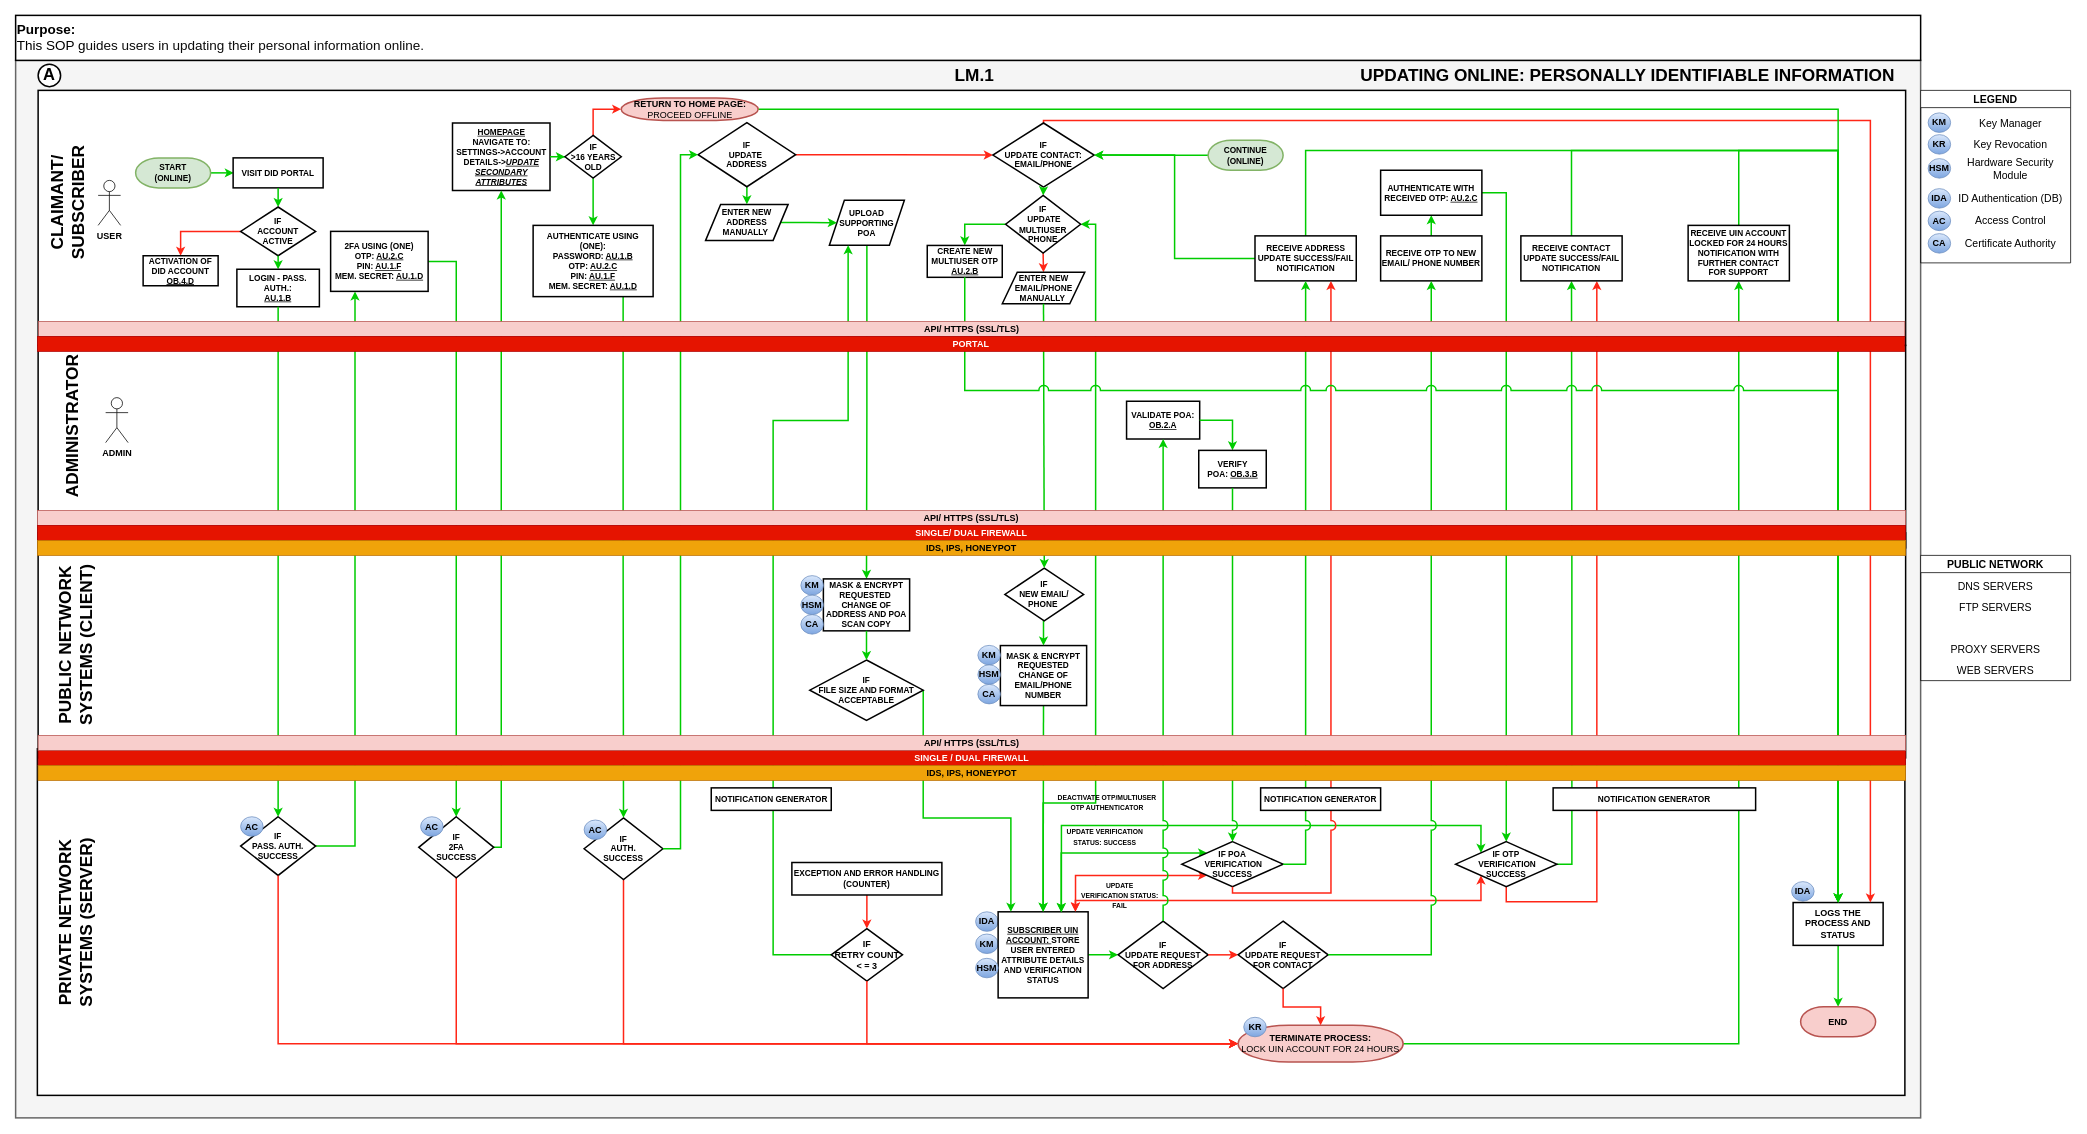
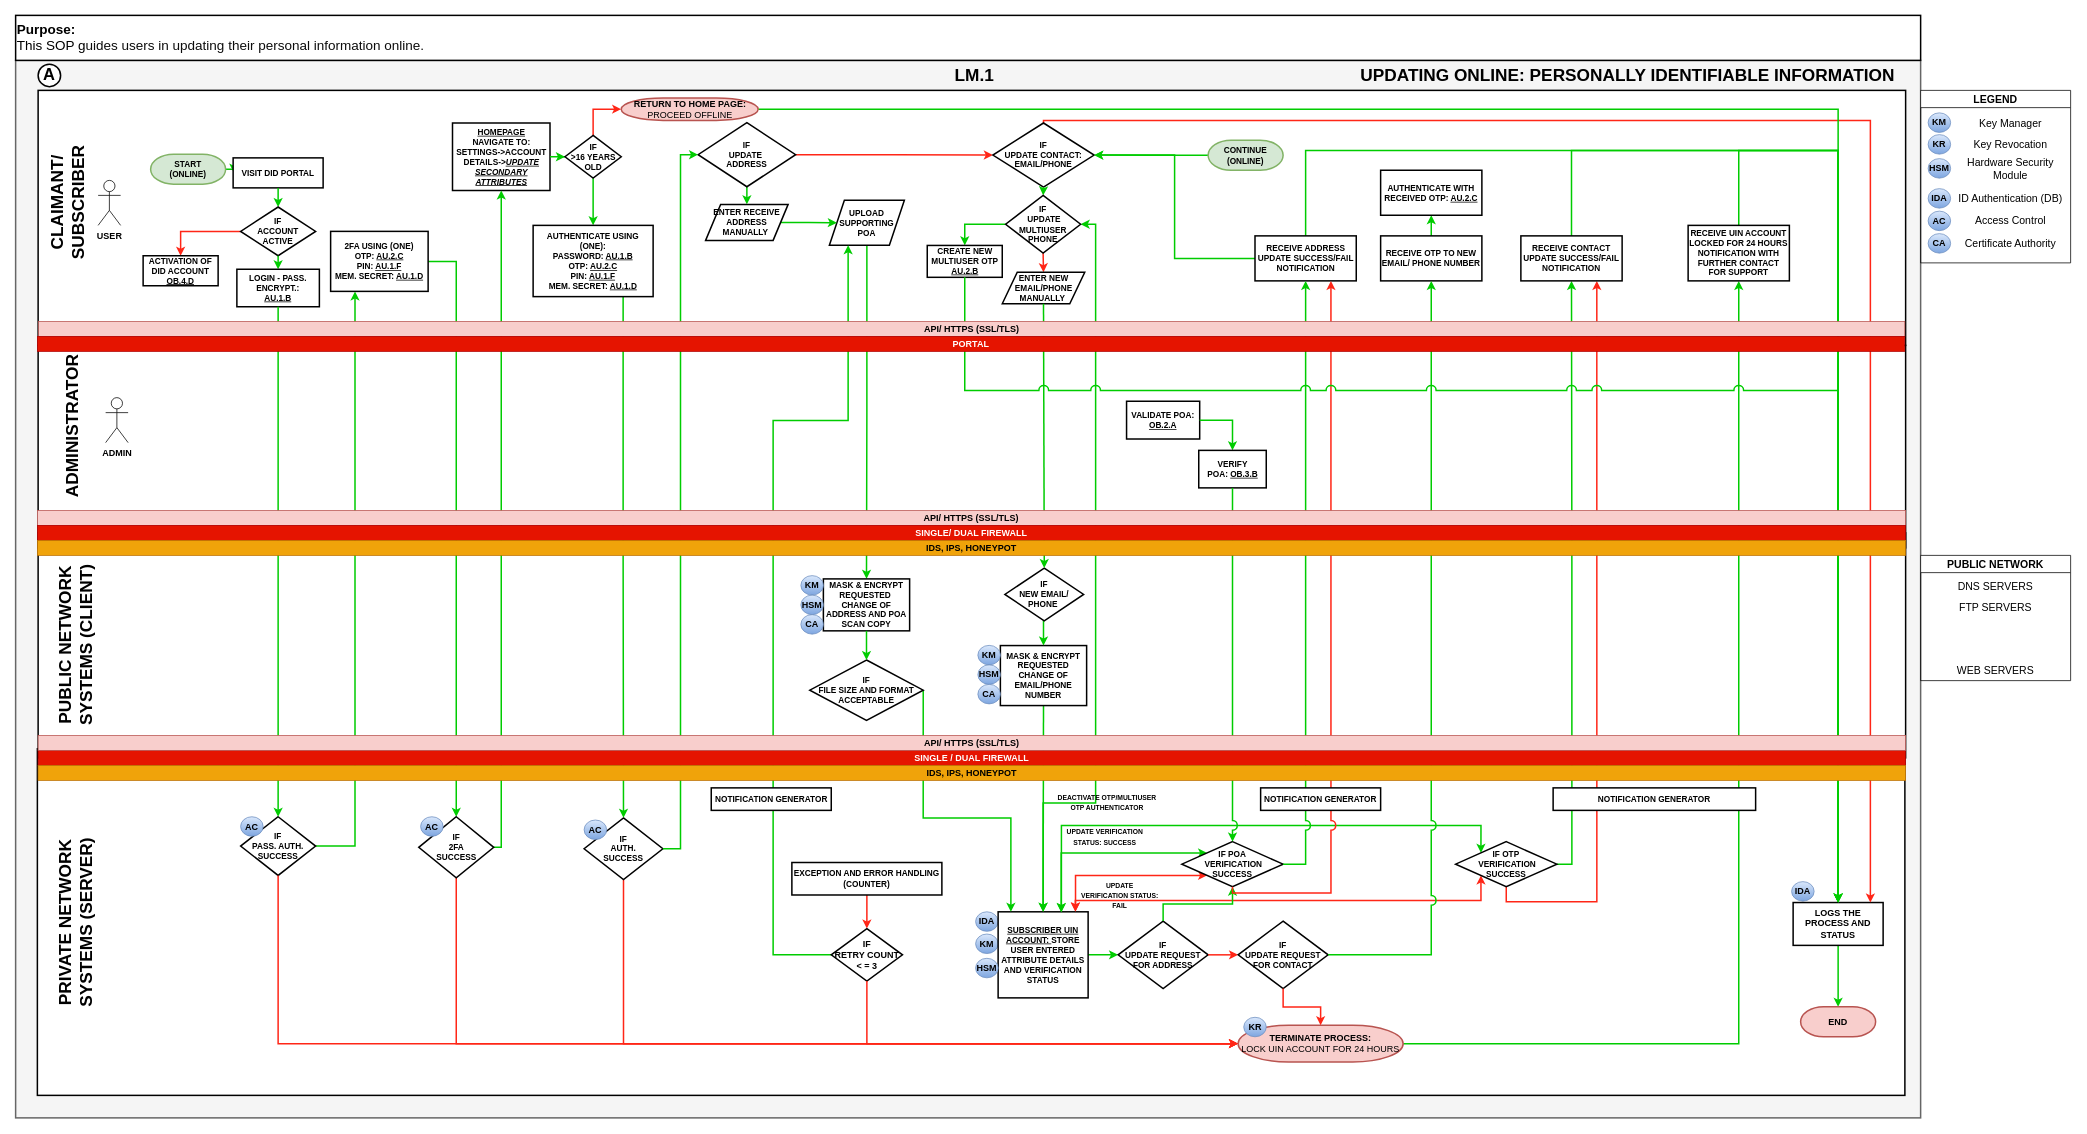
node "START (ONLINE)": moved (173, 173) -> (188, 169)
node "ENTER NEW ADDRESS MANUALLY": label "ENTER NEW ADDRESS MANUALLY" -> "ENTER RECEIVE ADDRESS MANUALLY"
node "LOGIN - PASS. AUTH.: AU.1.B": label "LOGIN - PASS. AUTH.: AU.1.B" -> "LOGIN - PASS. ENCRYPT.: AU.1.B"
edge "IF UPDATE REQUEST FOR ADDRESS" -> "VALIDATE POA: OB.2.A": now "IF UPDATE REQUEST FOR ADDRESS" -> "IF POA VERIFICATION SUCCESS"
edge "AUTHENTICATE WITH RECEIVED OTP: AU.2.C" -> "IF OTP VERIFICATION SUCCESS": removed
node "PROXY SERVERS": removed
